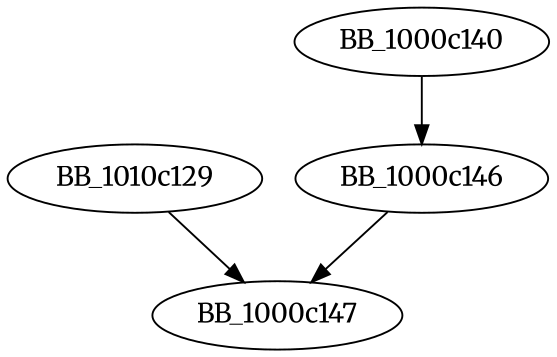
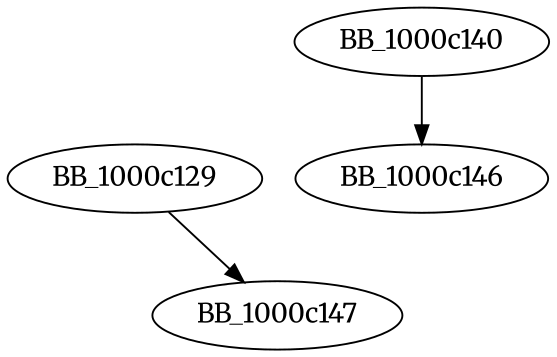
node "BB_1010c129": label "BB_1010c129" -> "BB_1000c129"
edge "BB_1000c146" -> "BB_1000c147": removed
